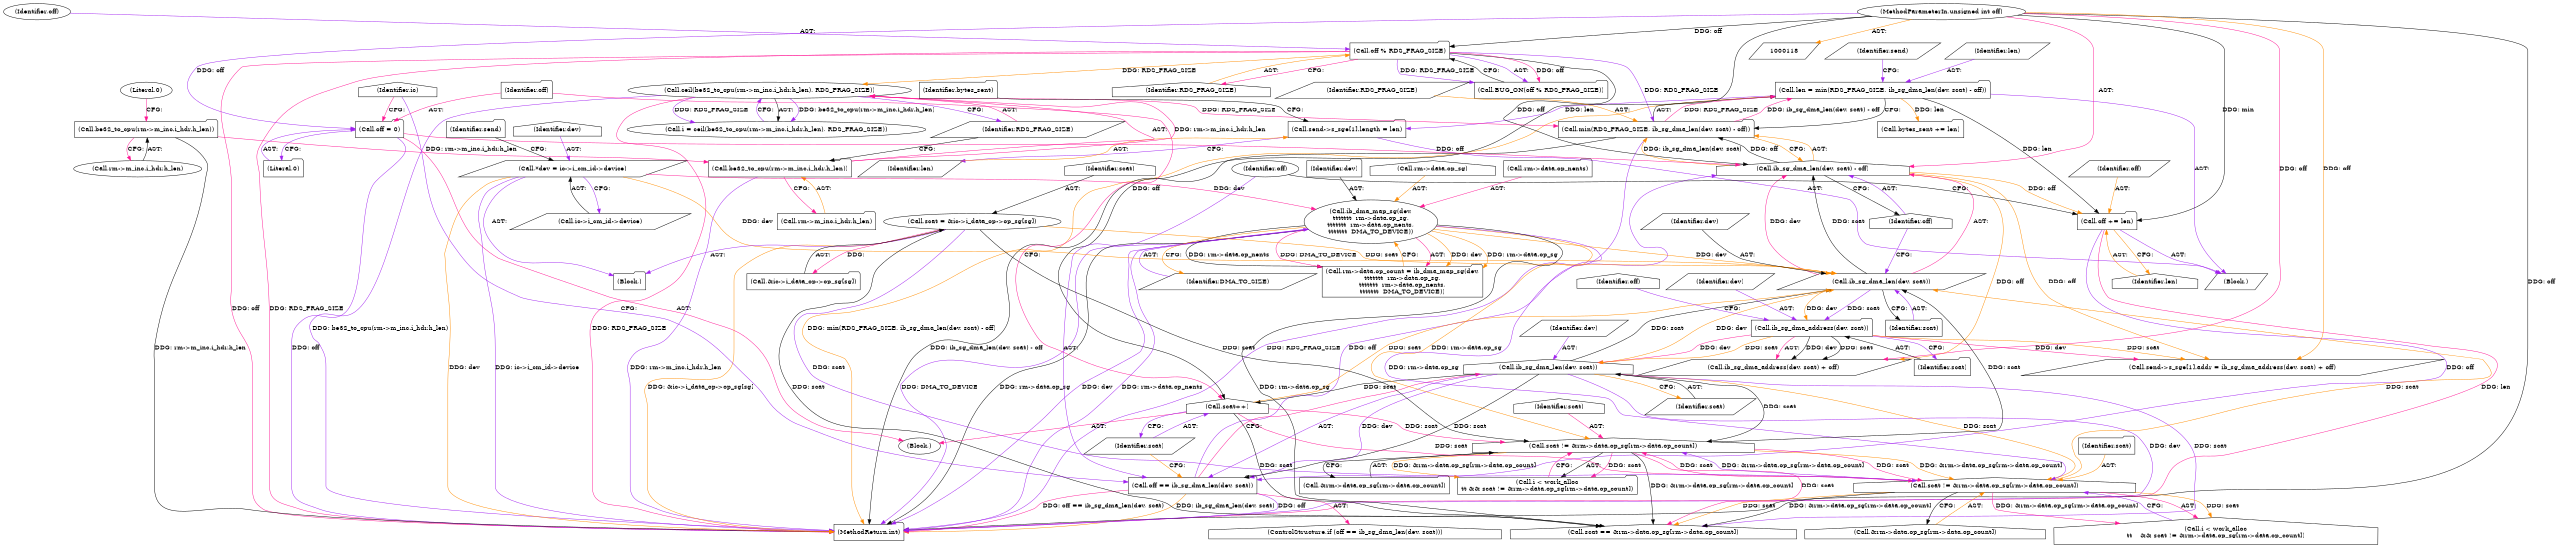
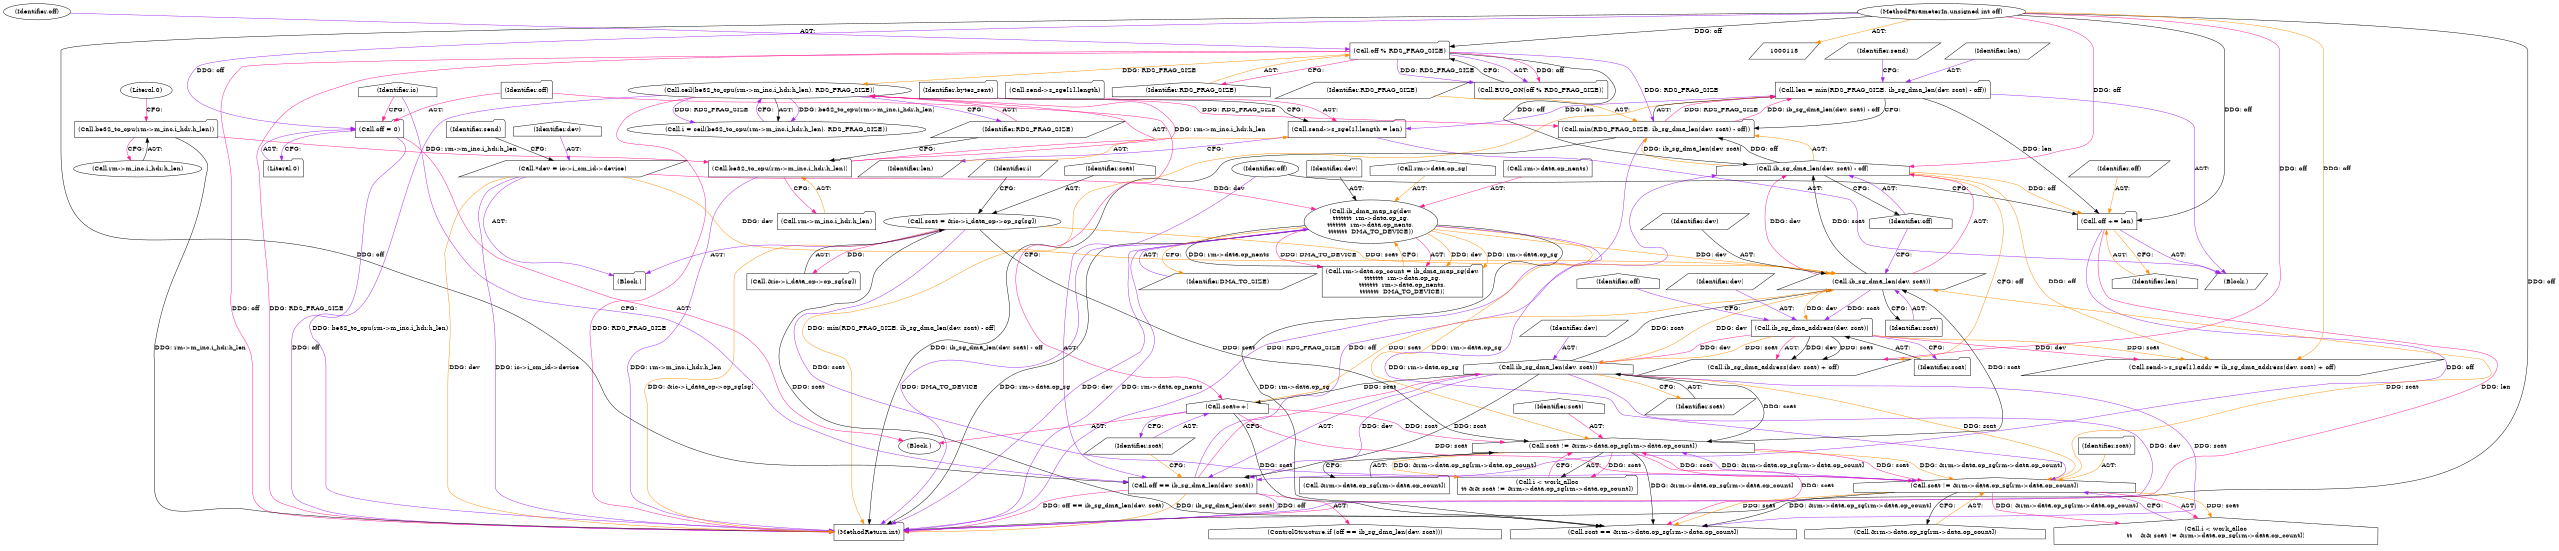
node "(Call,send->s_sge[1].length)": added
edge "(MethodParameterIn,unsigned int off)" -> "(Call,ib_sg_dma_len(dev, scat) - off)": label "AST: " -> "DDG: off"
edge "(MethodParameterIn,unsigned int off)" -> "(Call,off += len)": label "DDG: min" -> "DDG: off"
node "(Call,bytes_sent += len)": removed
edge "(Call,off = 0)" -> "(Call,ib_sg_dma_len(dev, scat) - off)": removed, label "DDG: off"
edge "(Call,min(RDS_FRAG_SIZE, ib_sg_dma_len(dev, scat) - off))" -> "(Call,ib_sg_dma_len(dev, scat) - off)": removed, label "CFG:"
edge "(MethodParameterIn,unsigned int off)" -> "(Call,scat++)": now "(MethodParameterIn,unsigned int off)" -> "(Call,off == ib_sg_dma_len(dev, scat))"
node "(Identifier,i)": added
node "(Call,ic->i_cm_id->device)": removed
edge "(Call,ib_sg_dma_len(dev, scat) - off)" -> "(Call,ib_sg_dma_address(dev, scat) + off)": label "DDG: off" -> "CFG: off"
